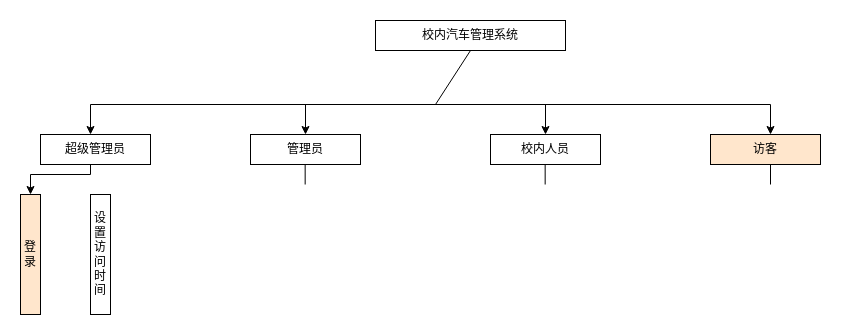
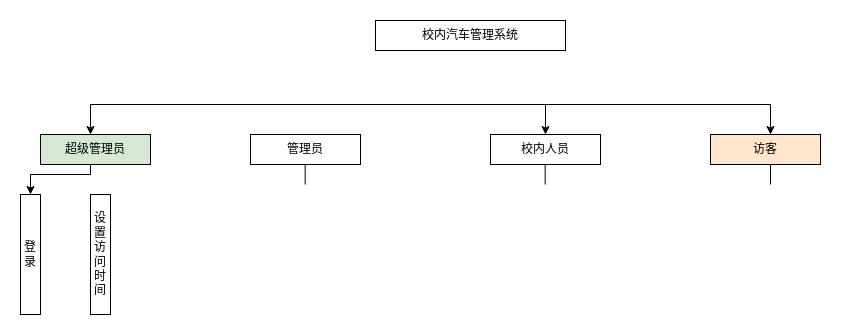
edge "校内汽车管理系统" -> "管理员": removed
node "超级管理员": fillcolor #ffffff -> #d5e8d4
node "登录": fillcolor #ffe6cc -> #ffffff
